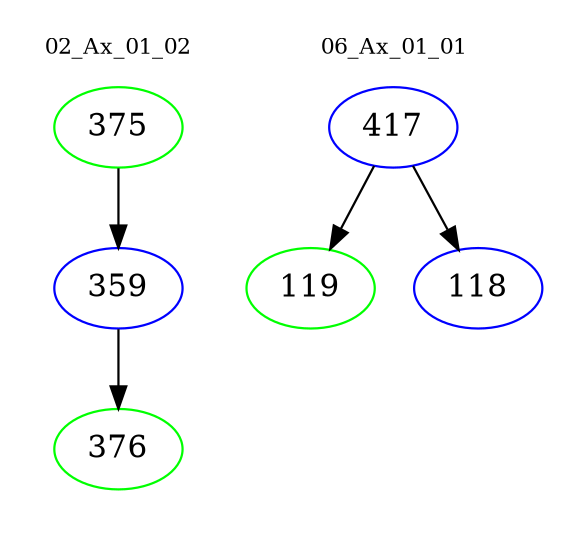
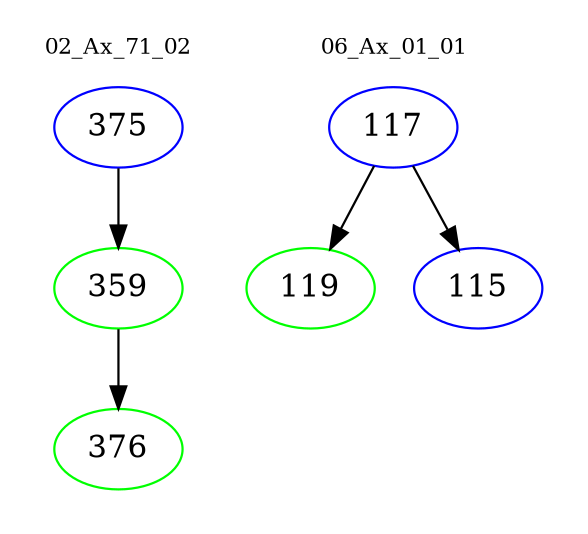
cluster "02_Ax_01_02": label "02_Ax_01_02" -> "02_Ax_71_02"
node "375": color green -> blue
node "417": label "417" -> "117"
node "359": color blue -> green
node "118": label "118" -> "115"
